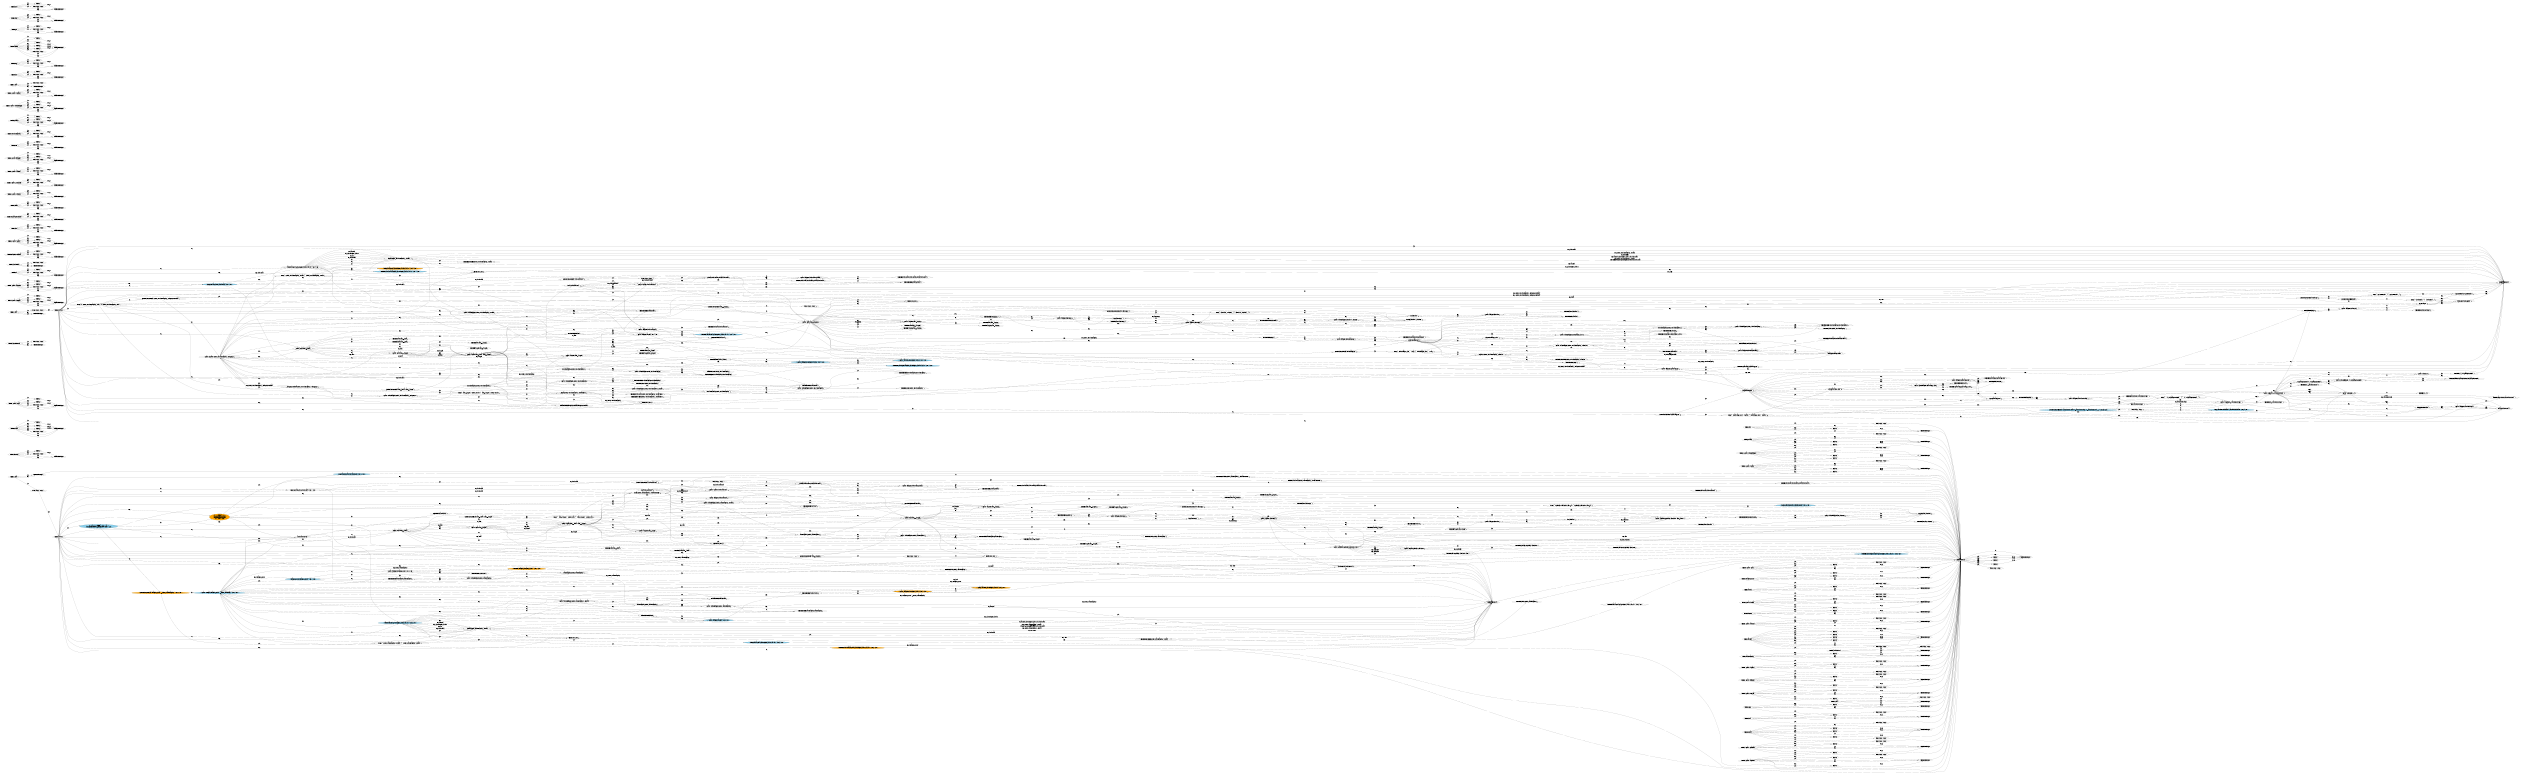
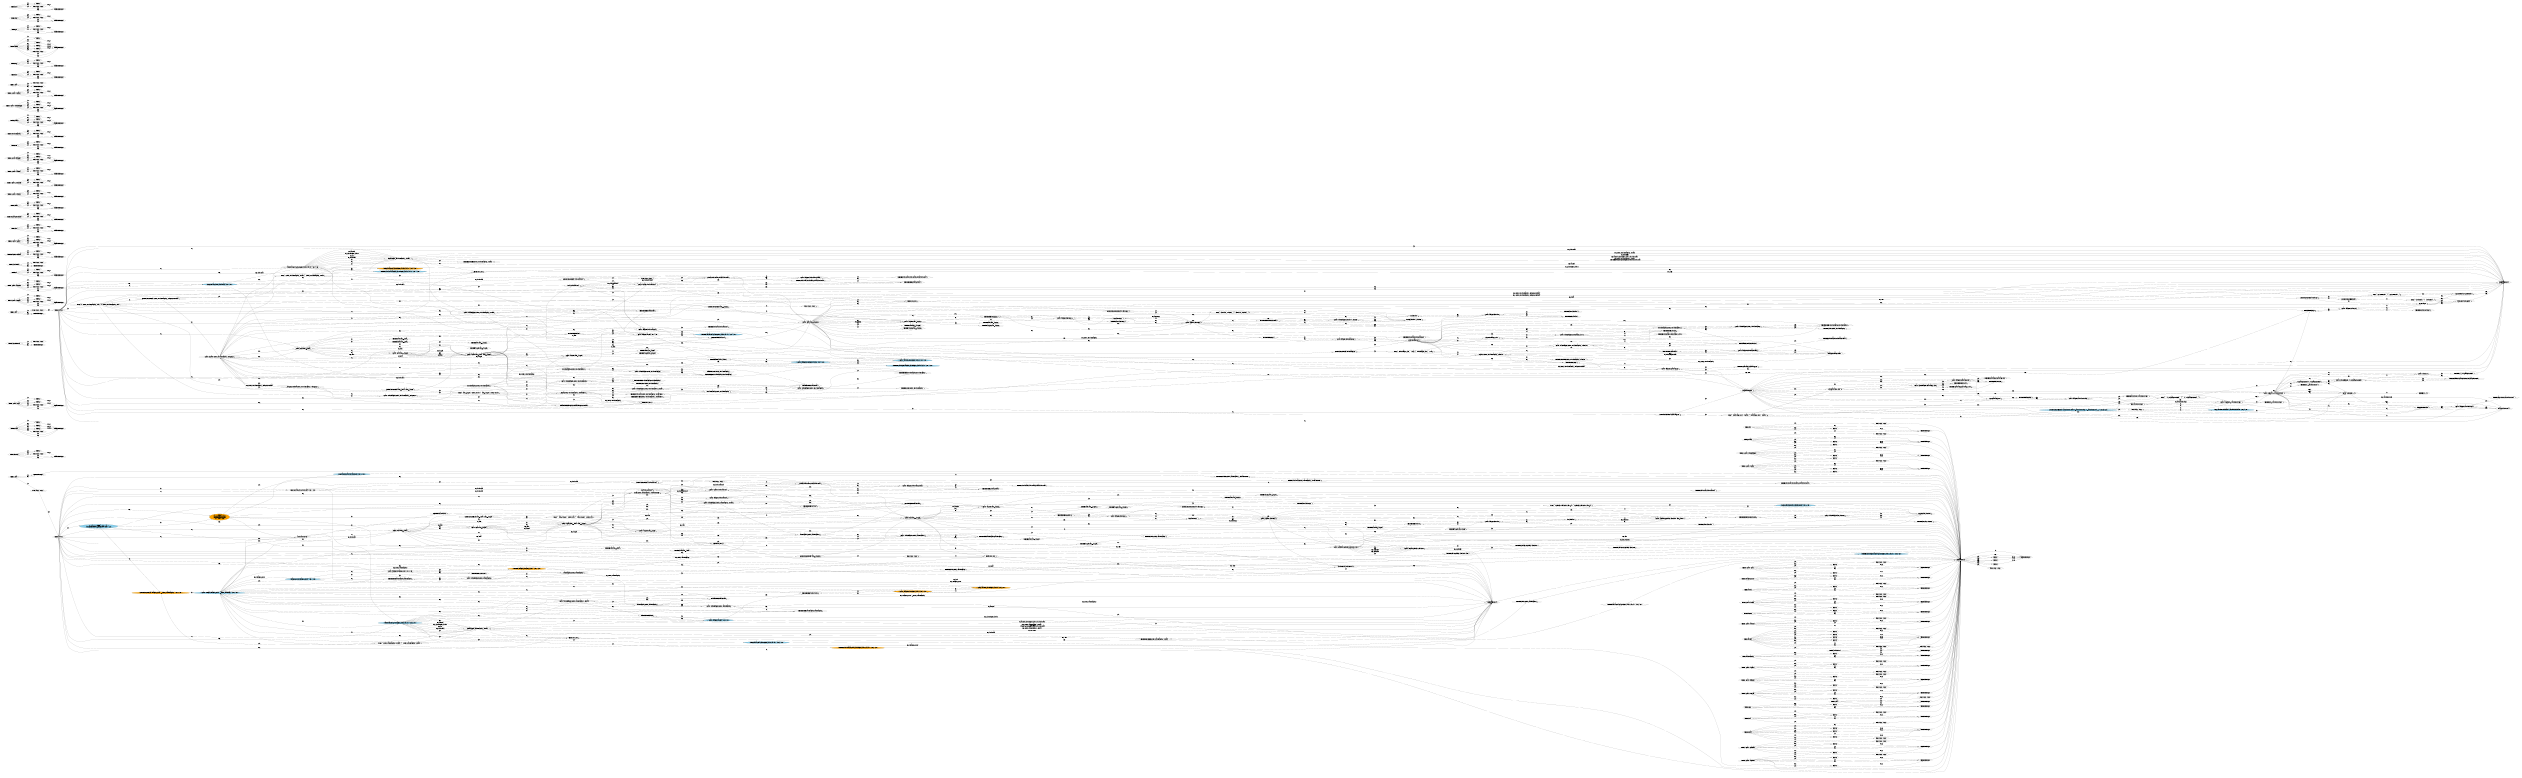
edge "(reset,signal_strategy_.reset())" -> "(<operator>.fieldAccess,signal_strategy_.reset)": now "(<operator>.indirectFieldAccess,signal_strategy_->Close)" -> "(<operator>.fieldAccess,signal_strategy_.reset)"
edge "(<operator>.notEquals,it != status_observers_.end())" -> "(IDENTIFIER,status_observers_,status_observers_.end())": now "(<operator>.notEquals,it != status_observers_.end())" -> "(FIELD_IDENTIFIER,end,end)"
